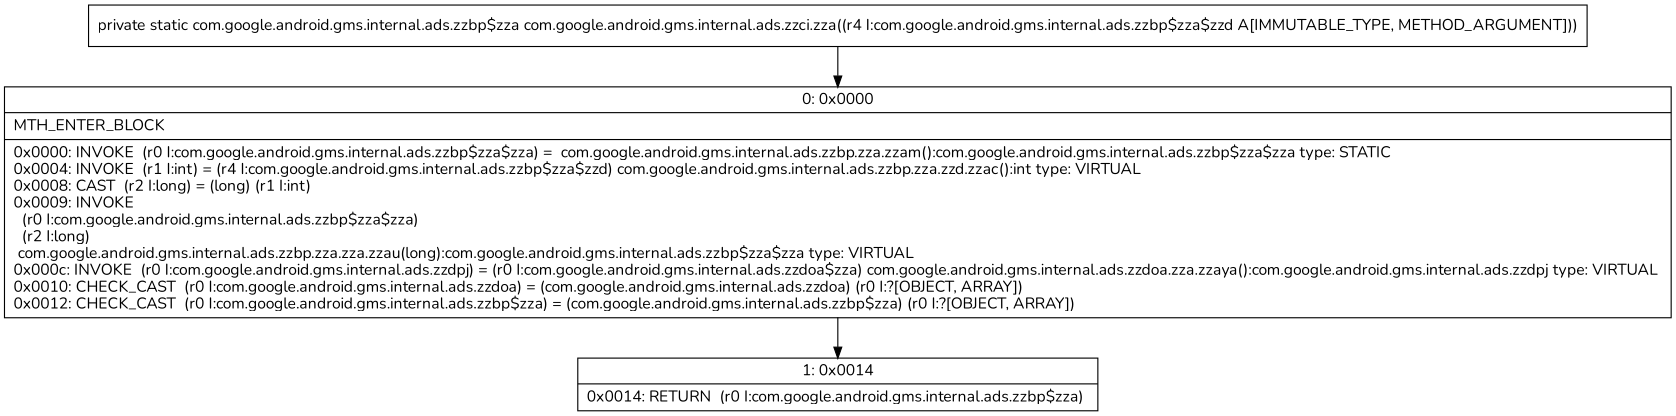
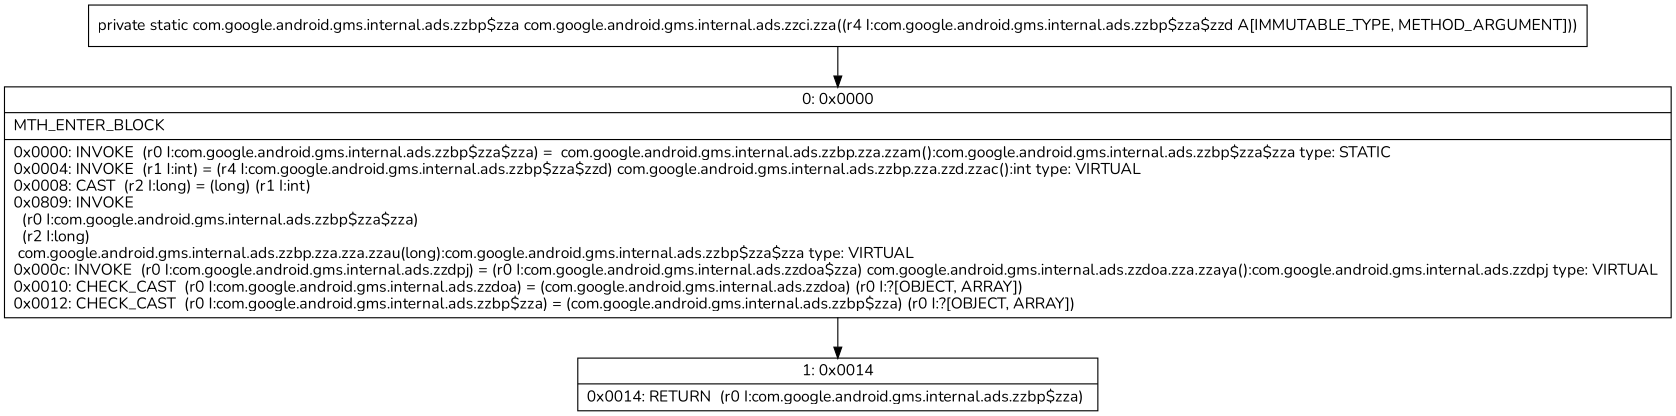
node "0: 0x0000": text "0x0009: INVOKE" -> "0x0809: INVOKE"
